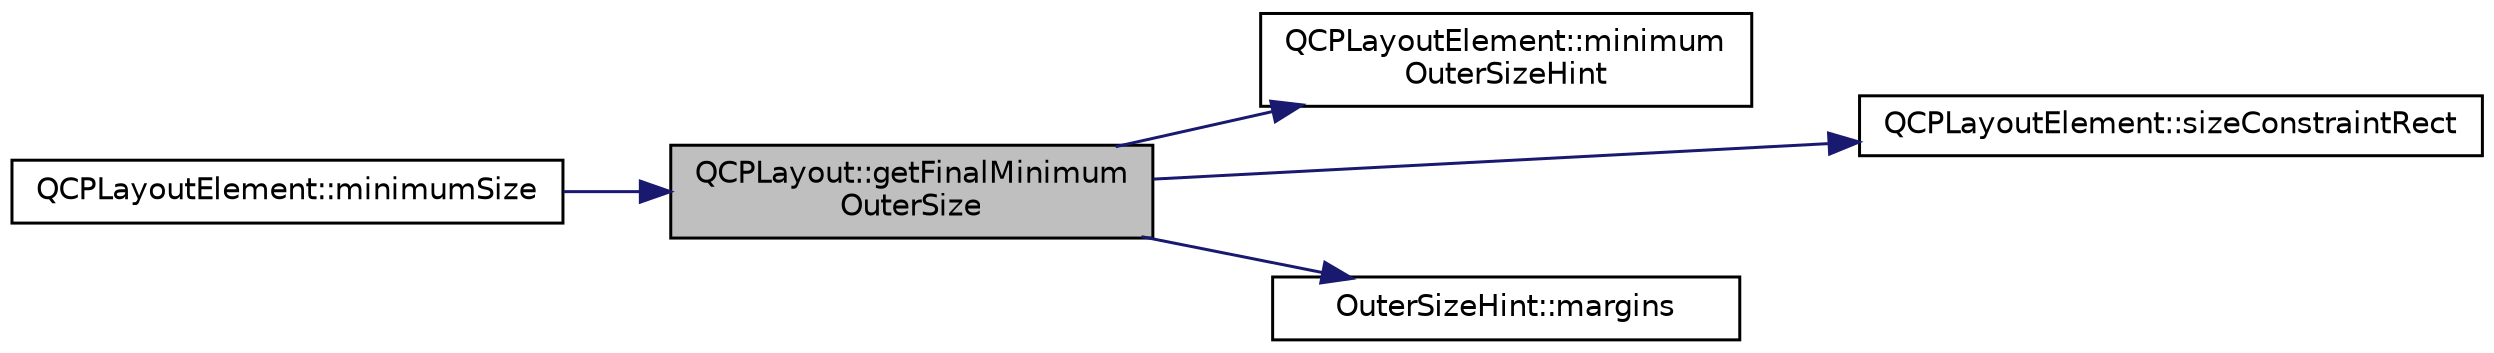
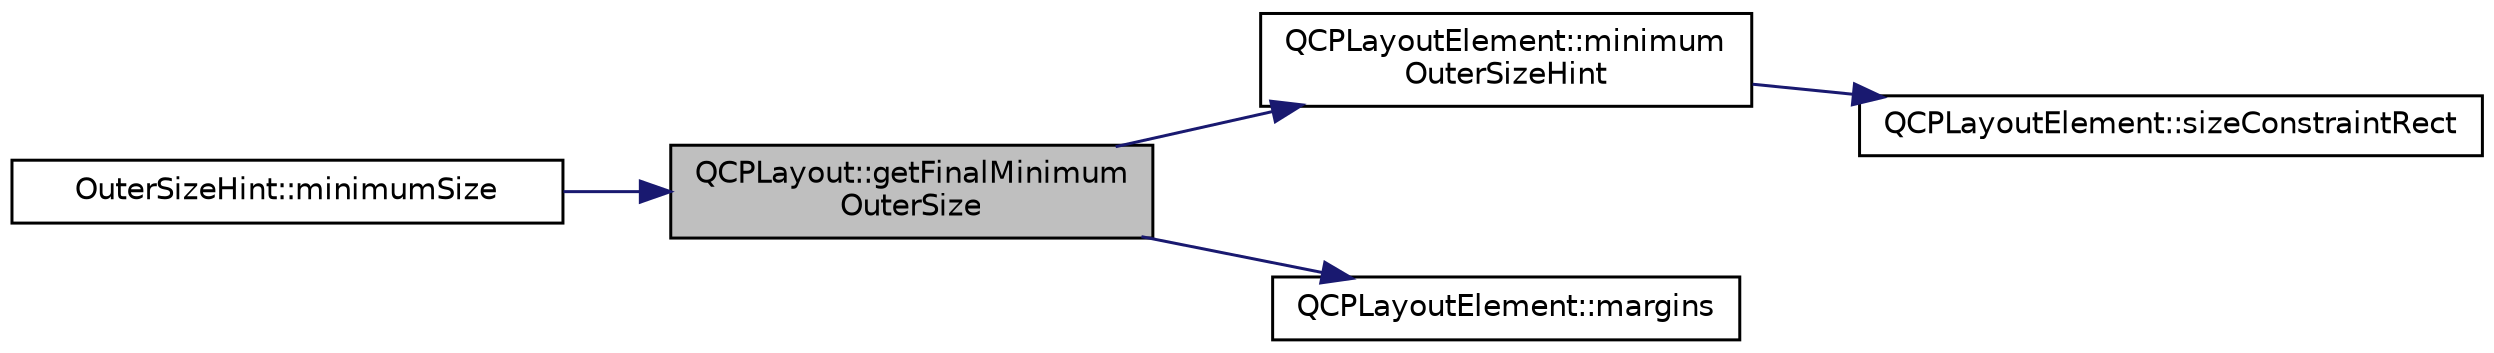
edge "QCPLayout::getFinalMinimum OuterSize" -> "QCPLayoutElement::sizeConstraintRect": now "QCPLayoutElement::minimum OuterSizeHint" -> "QCPLayoutElement::sizeConstraintRect"
node "QCPLayoutElement::minimumSize": label "QCPLayoutElement::minimumSize" -> "OuterSizeHint::minimumSize"
node "OuterSizeHint::margins": label "OuterSizeHint::margins" -> "QCPLayoutElement::margins"
